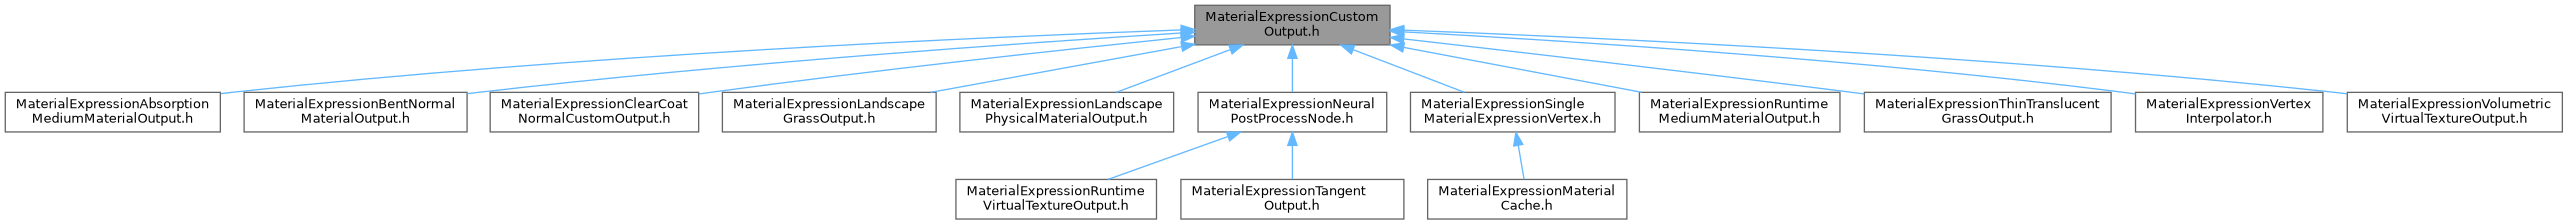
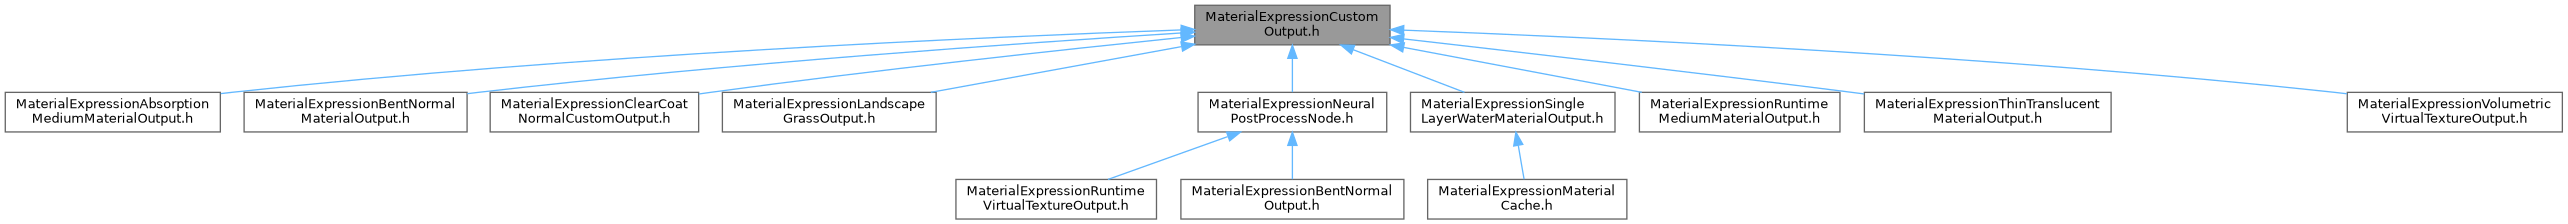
node "MaterialExpressionLandscape PhysicalMaterialOutput.h": removed
node "MaterialExpressionSingle MaterialExpressionVertex.h": label "MaterialExpressionSingle MaterialExpressionVertex.h" -> "MaterialExpressionSingle LayerWaterMaterialOutput.h"
node "MaterialExpressionThinTranslucent GrassOutput.h": label "MaterialExpressionThinTranslucent GrassOutput.h" -> "MaterialExpressionThinTranslucent MaterialOutput.h"
node "MaterialExpressionVertex Interpolator.h": removed
node "MaterialExpressionTangent Output.h": label "MaterialExpressionTangent Output.h" -> "MaterialExpressionBentNormal Output.h"
